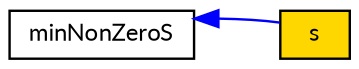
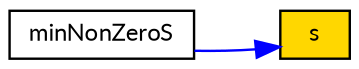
edge "s" -> "minNonZeroS": reversed
